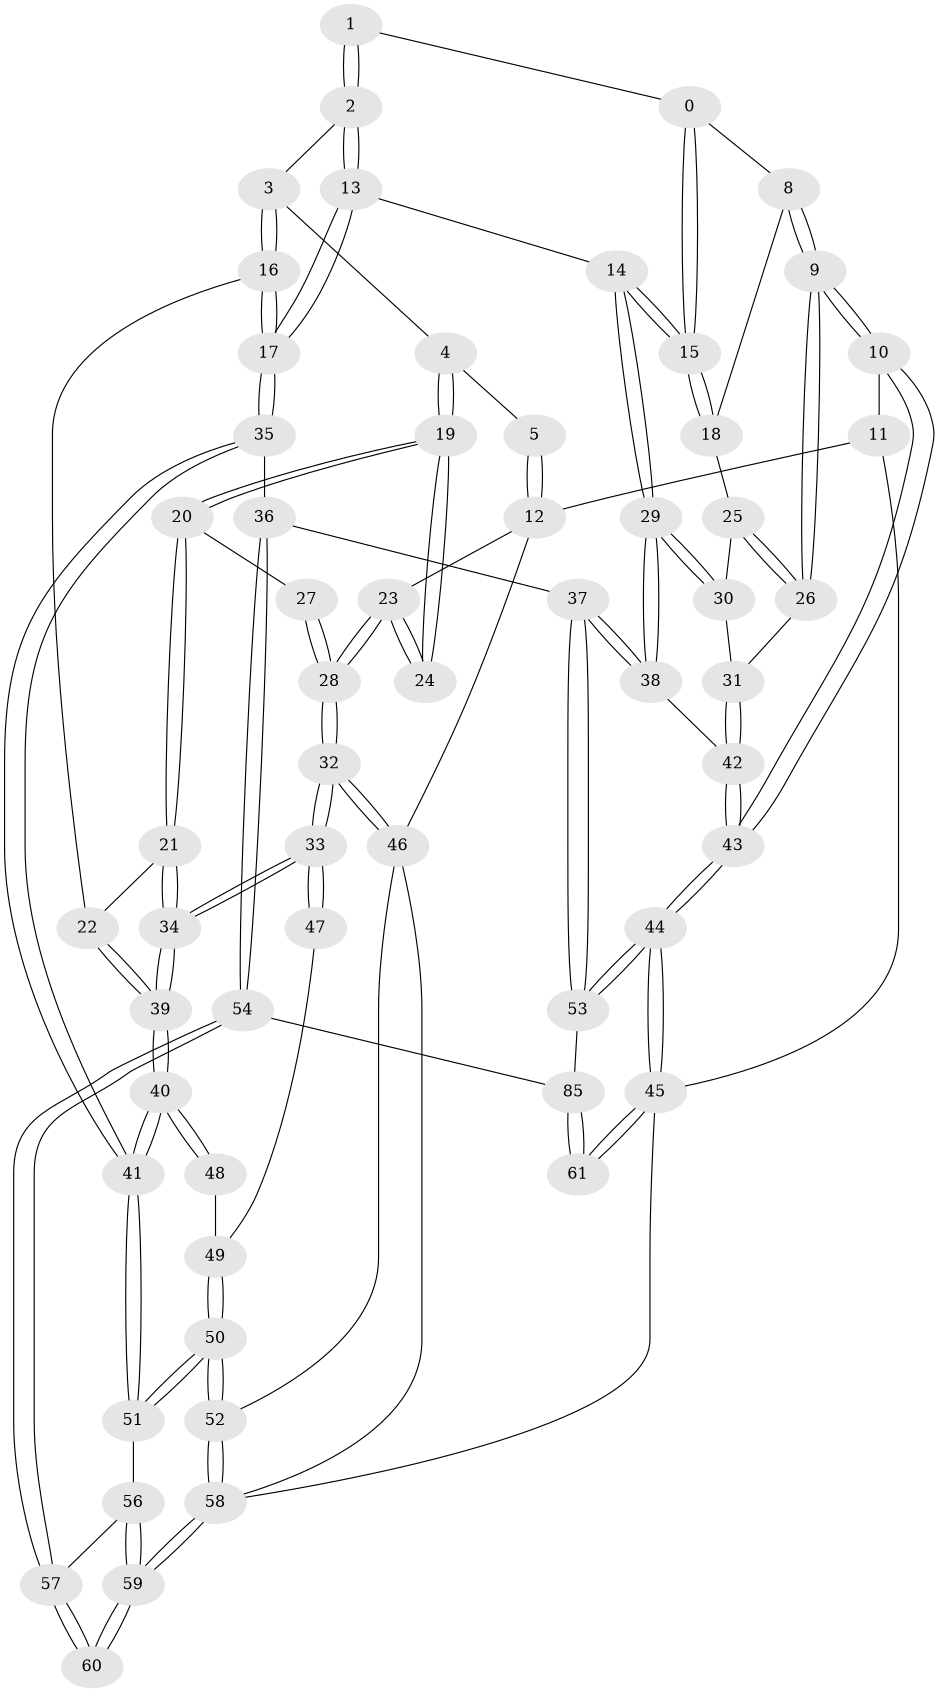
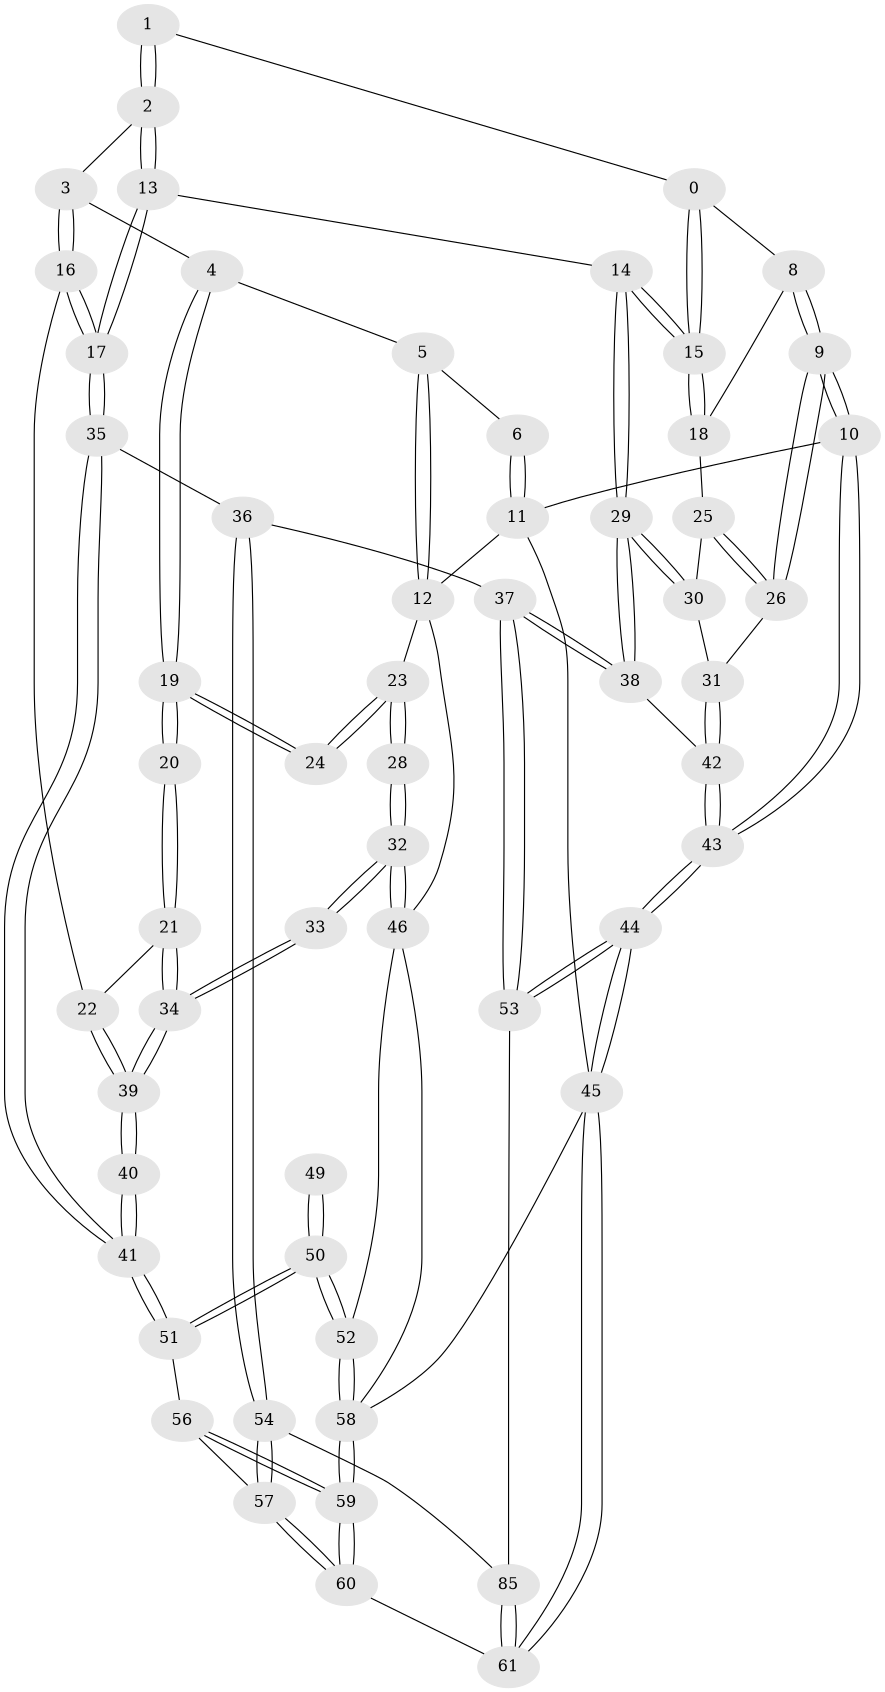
node "6": added
node "27": removed
node "47": removed
node "48": removed
edge "60" -- "61": added
